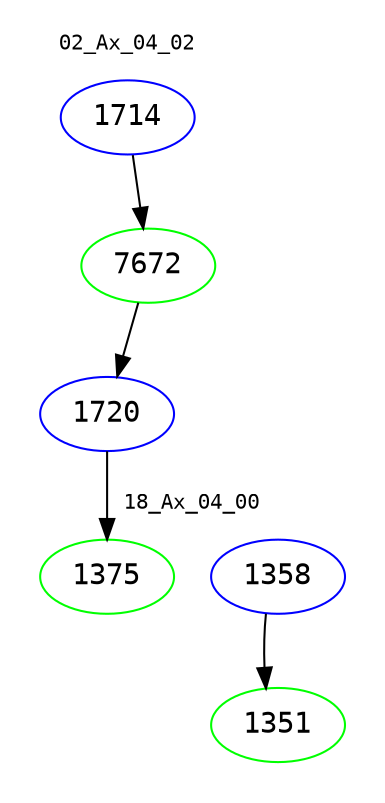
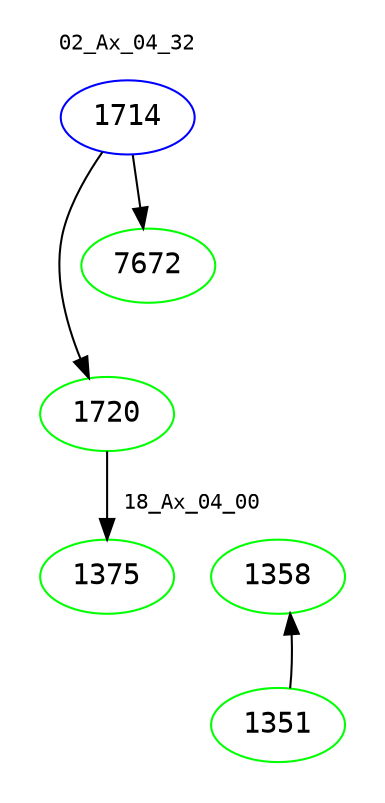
cluster "02_Ax_04_02": label "02_Ax_04_02" -> "02_Ax_04_32"
edge "7672" -> "1720": now "1714" -> "1720"
node "1720": color blue -> green
node "1358": color blue -> green
edge "1358" -> "1351": reversed
